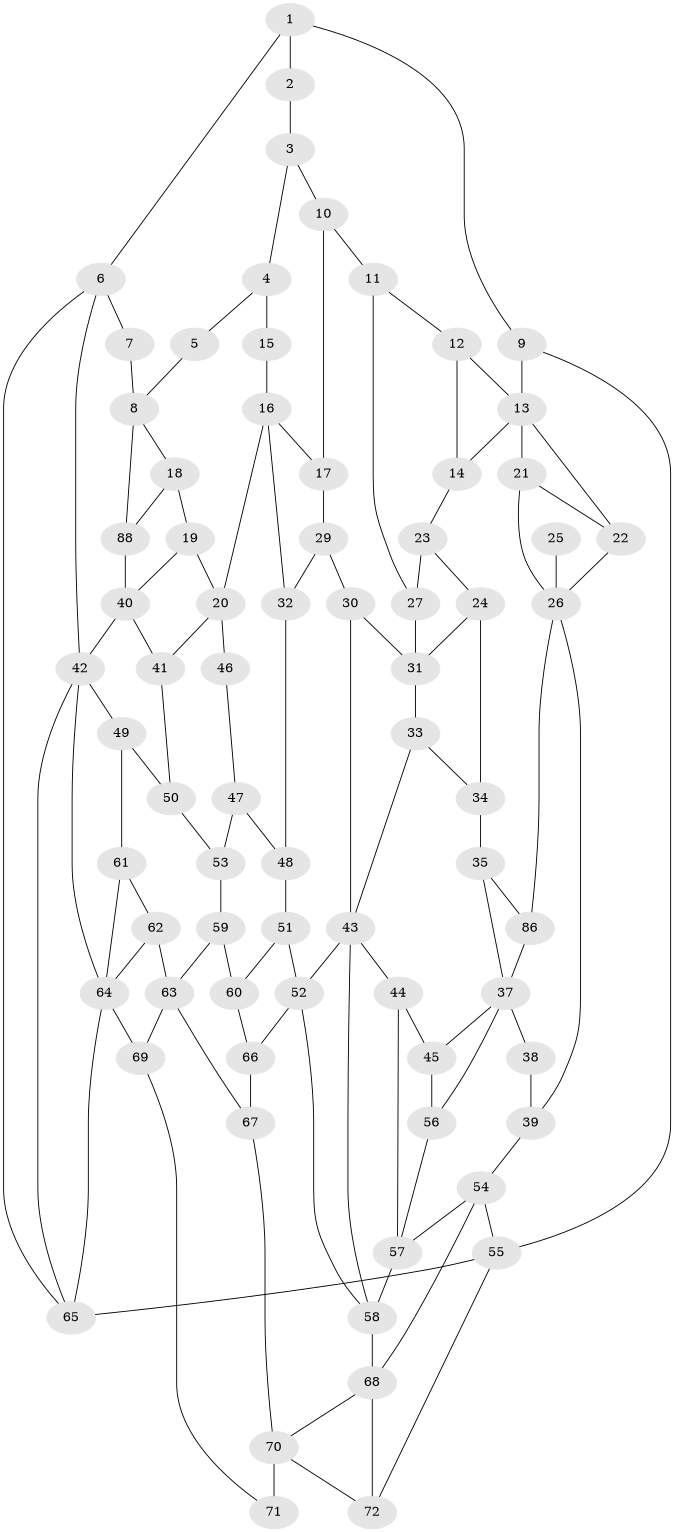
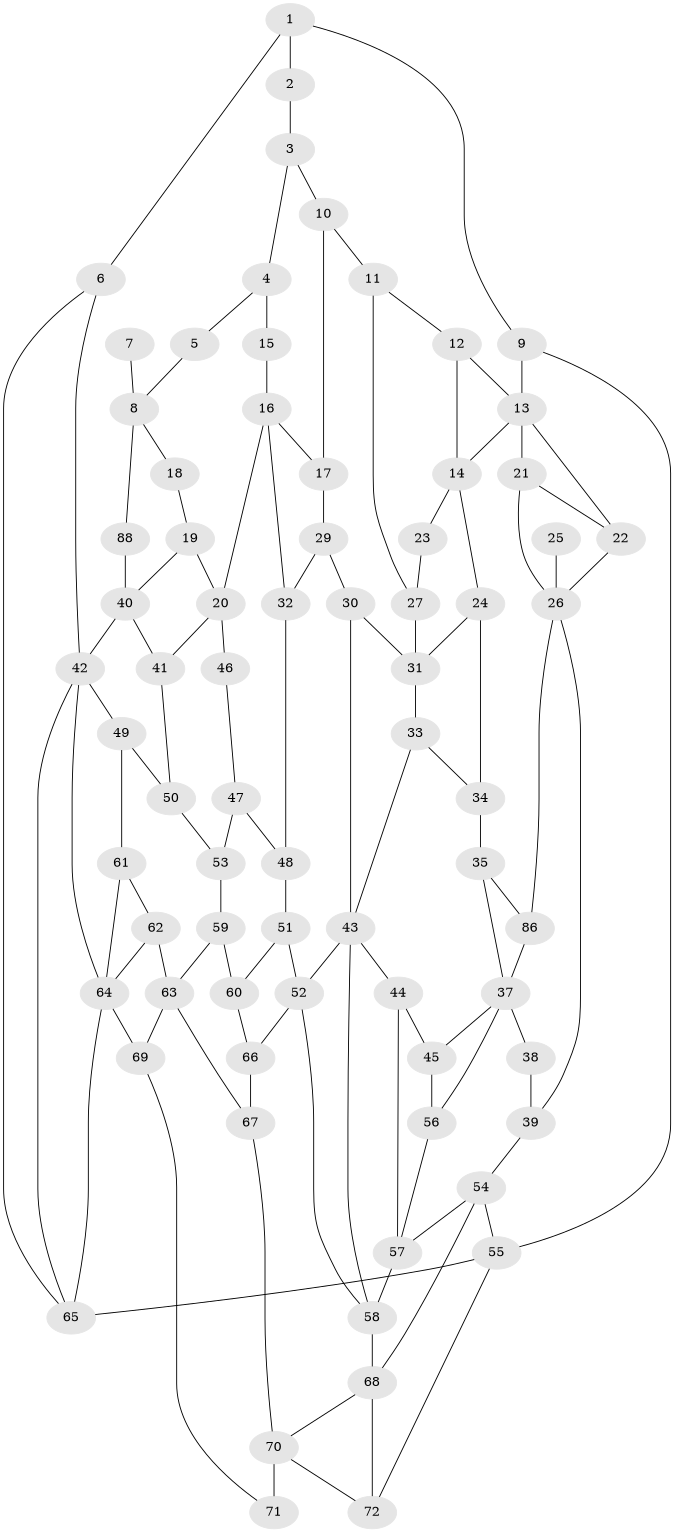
edge "6" -- "7": removed
edge "18" -- "88": removed
edge "23" -- "24": now "14" -- "24"
